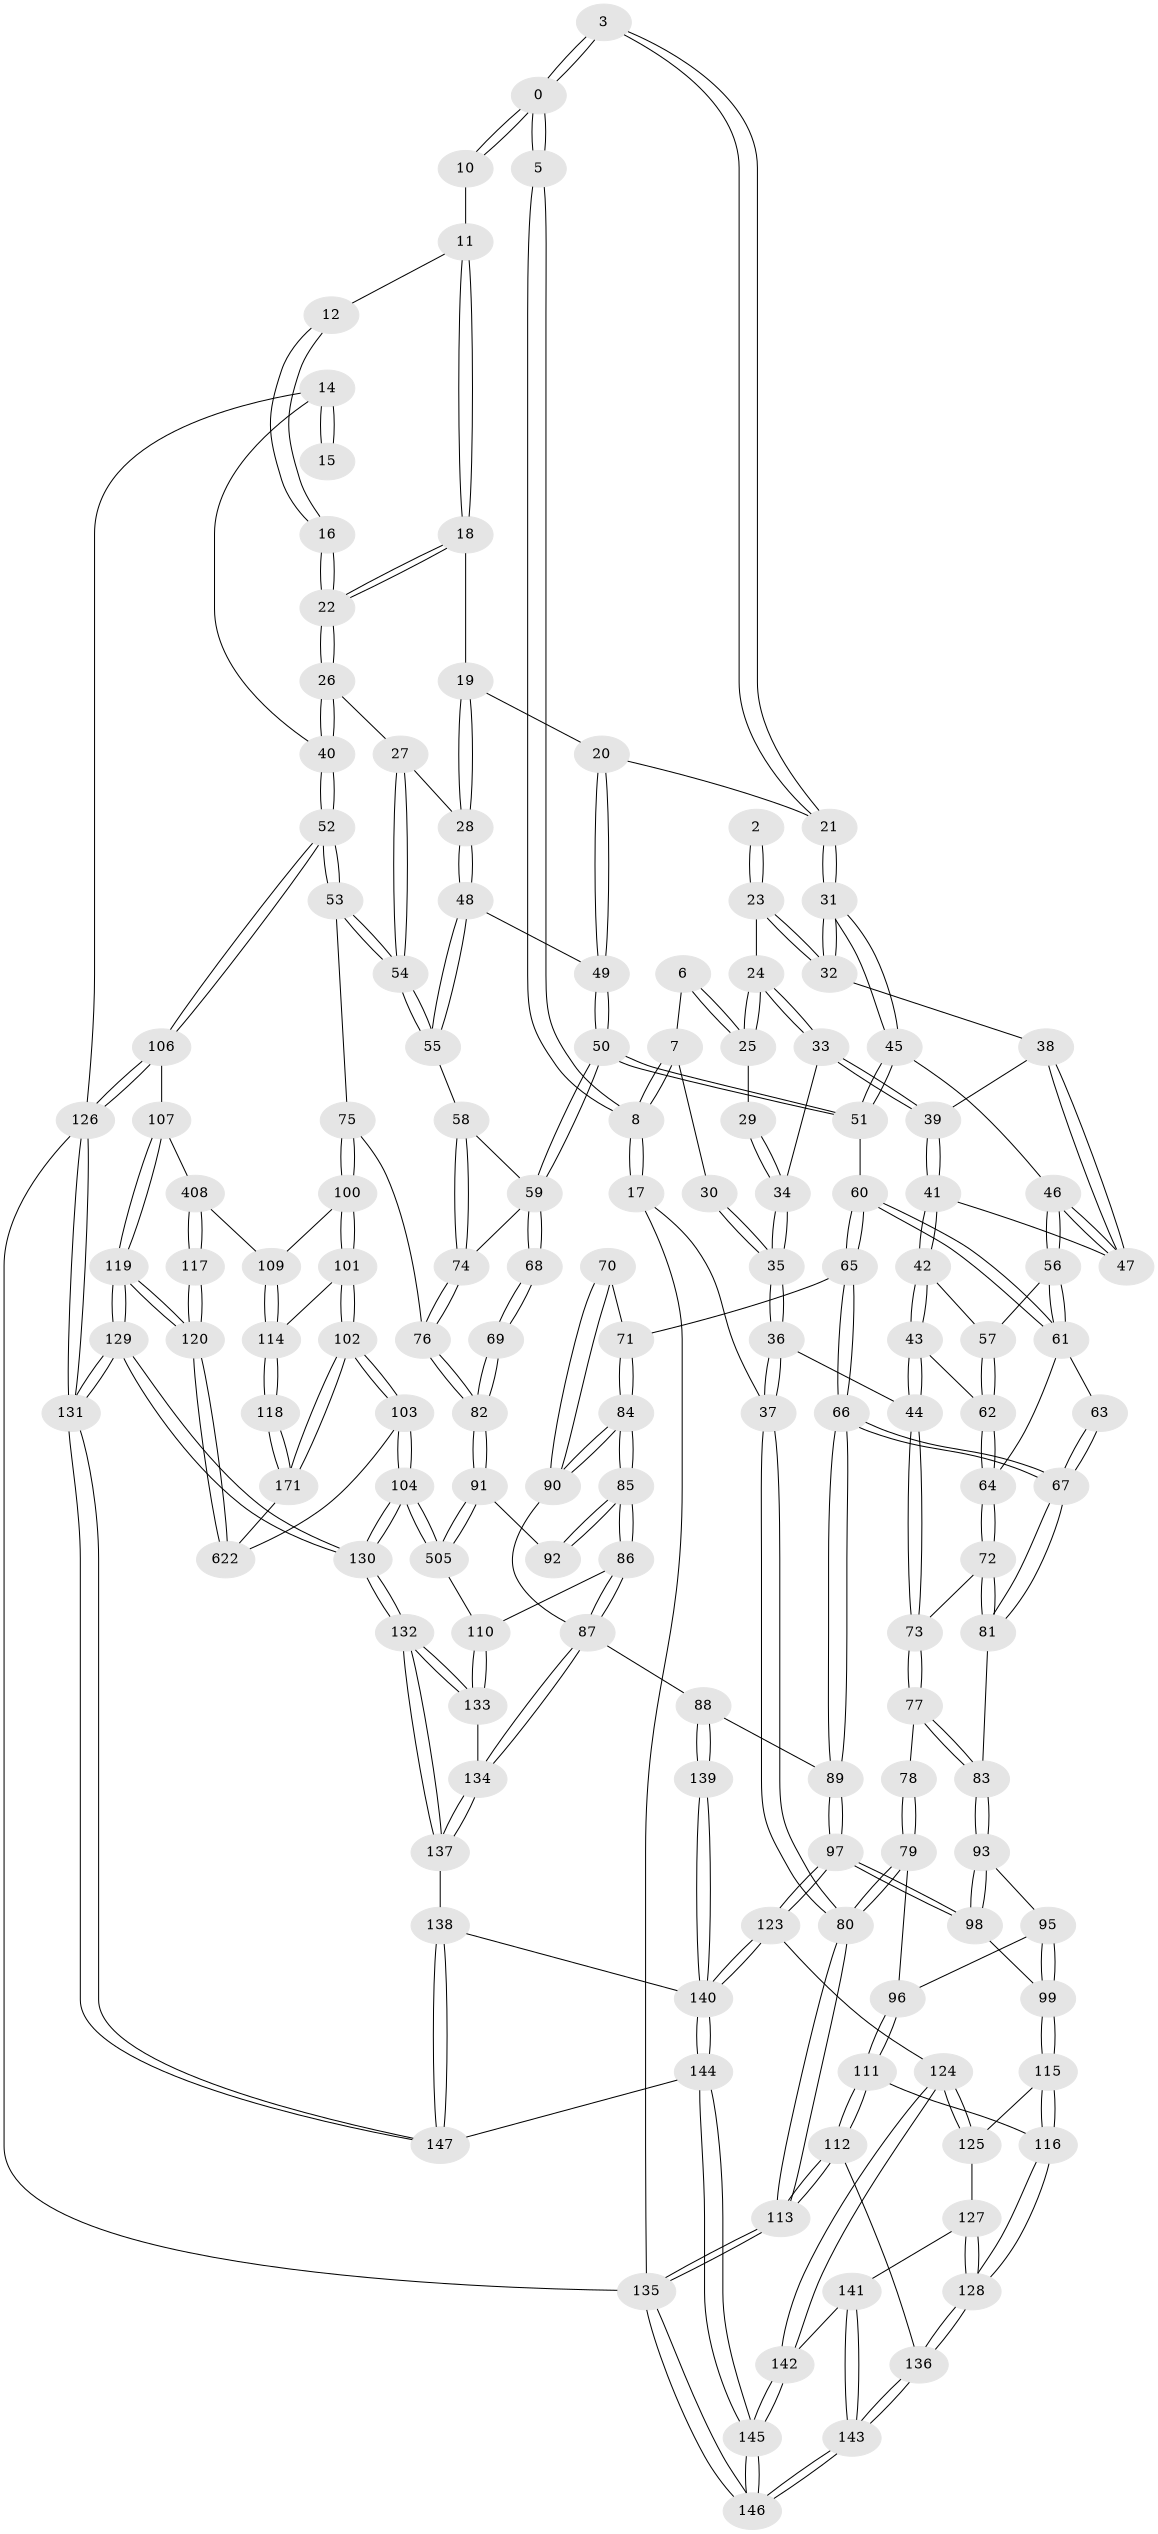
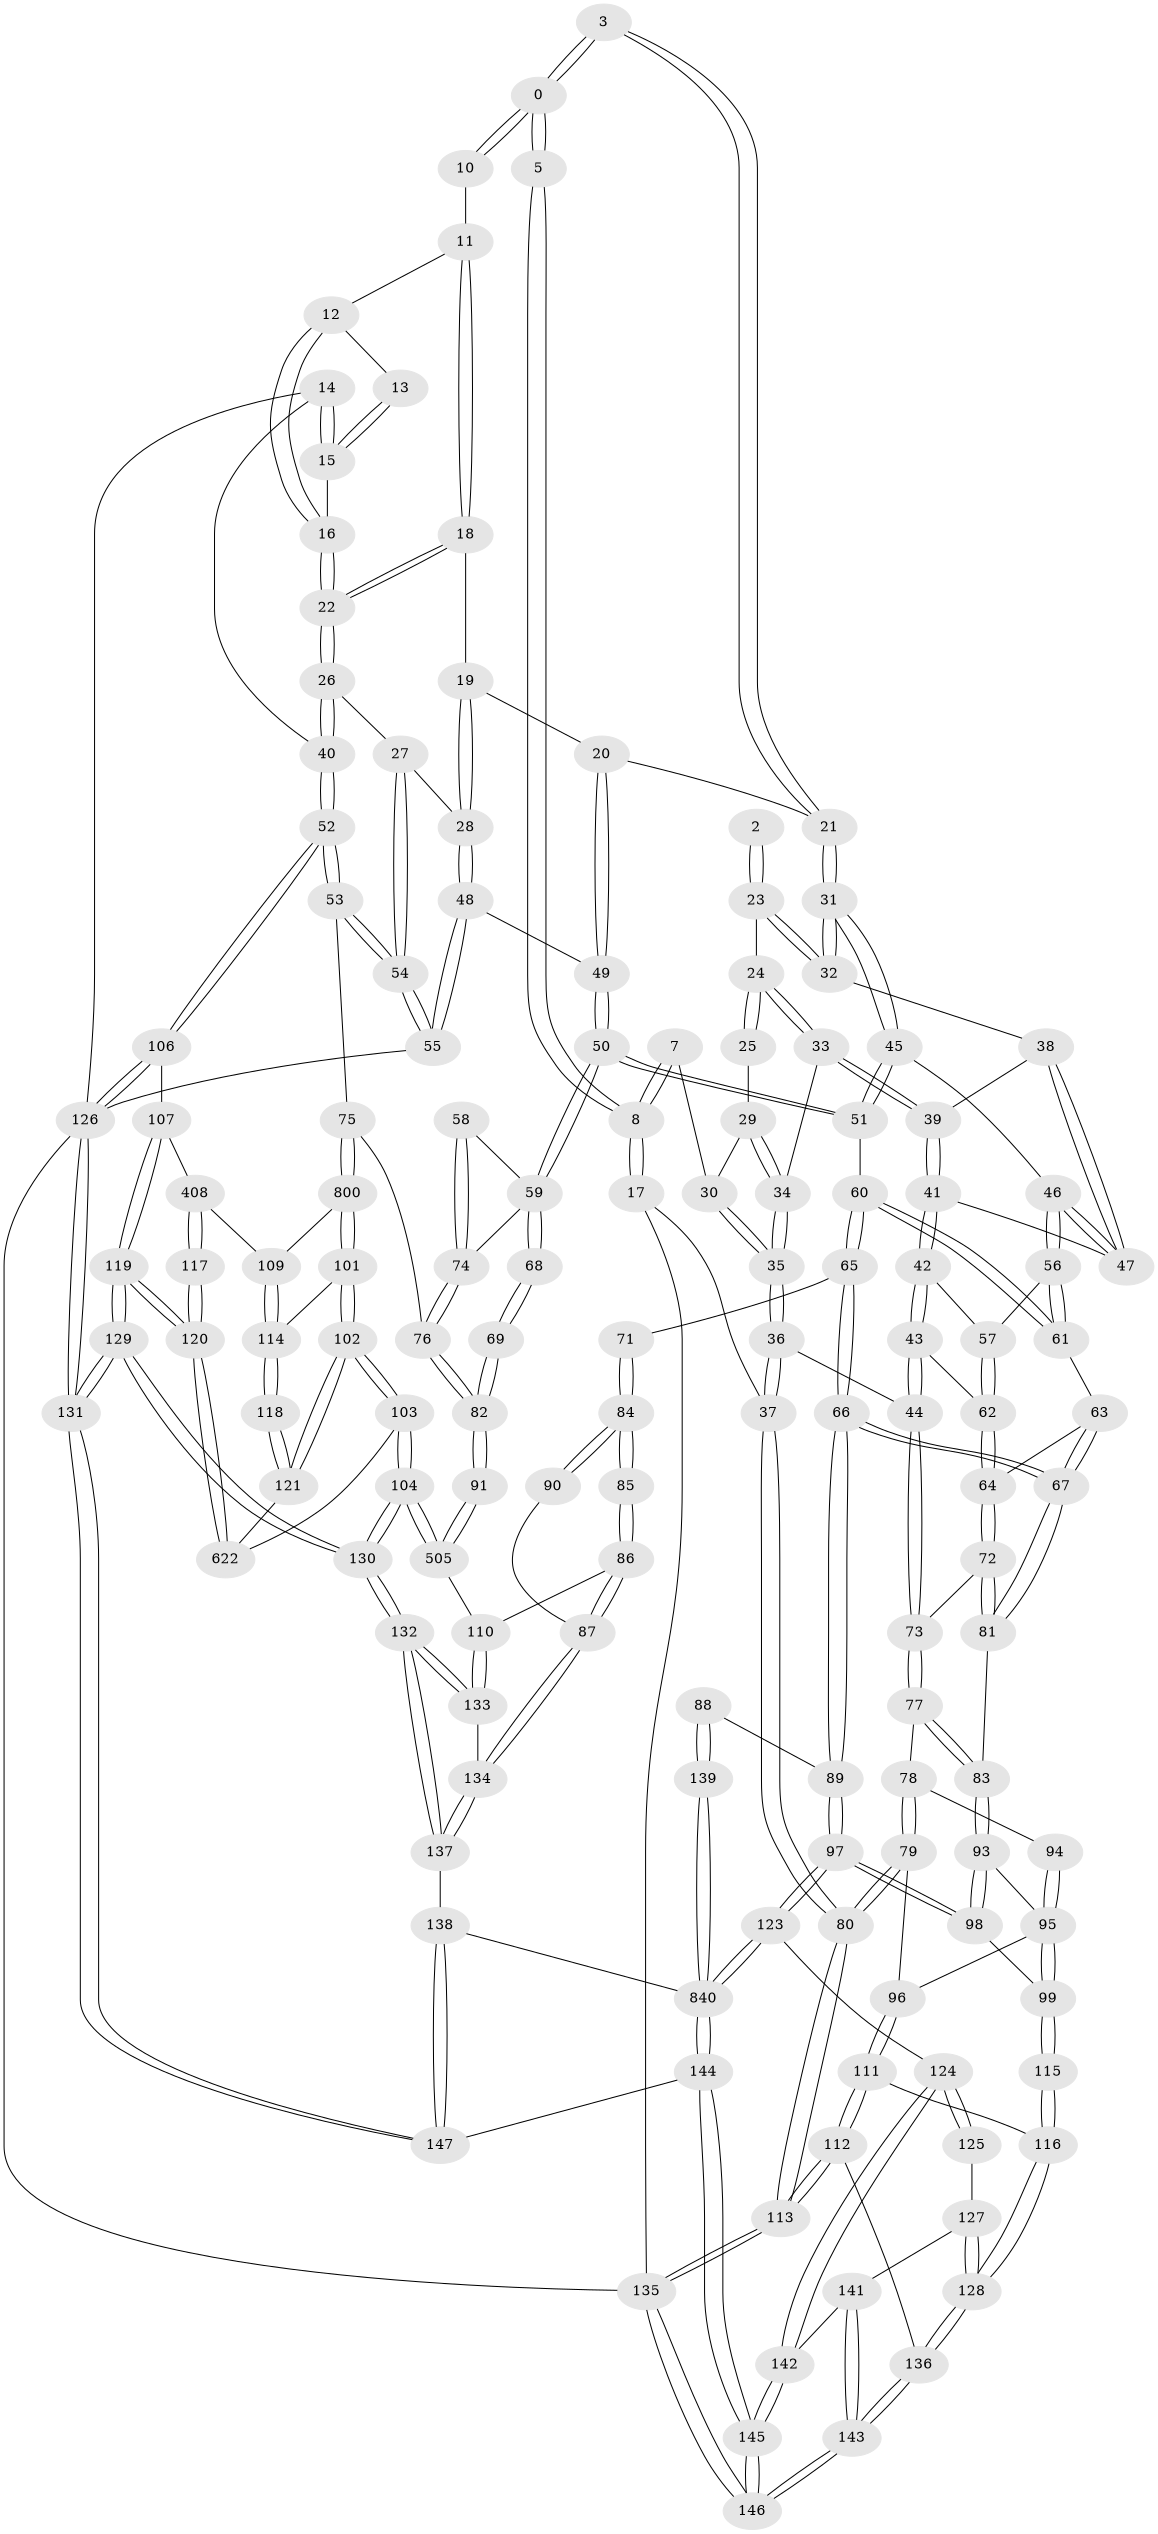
node "13": added
edge "15" -- "16": added
node "6": removed
edge "55" -- "58": now "55" -- "126"
edge "29" -- "30": added
node "100": label "100" -> "800"
node "70": removed
edge "61" -- "64": now "63" -- "64"
node "171": label "171" -> "121"
node "92": removed
edge "87" -- "88": removed
node "94": added
node "140": label "140" -> "840"
edge "115" -- "125": removed
